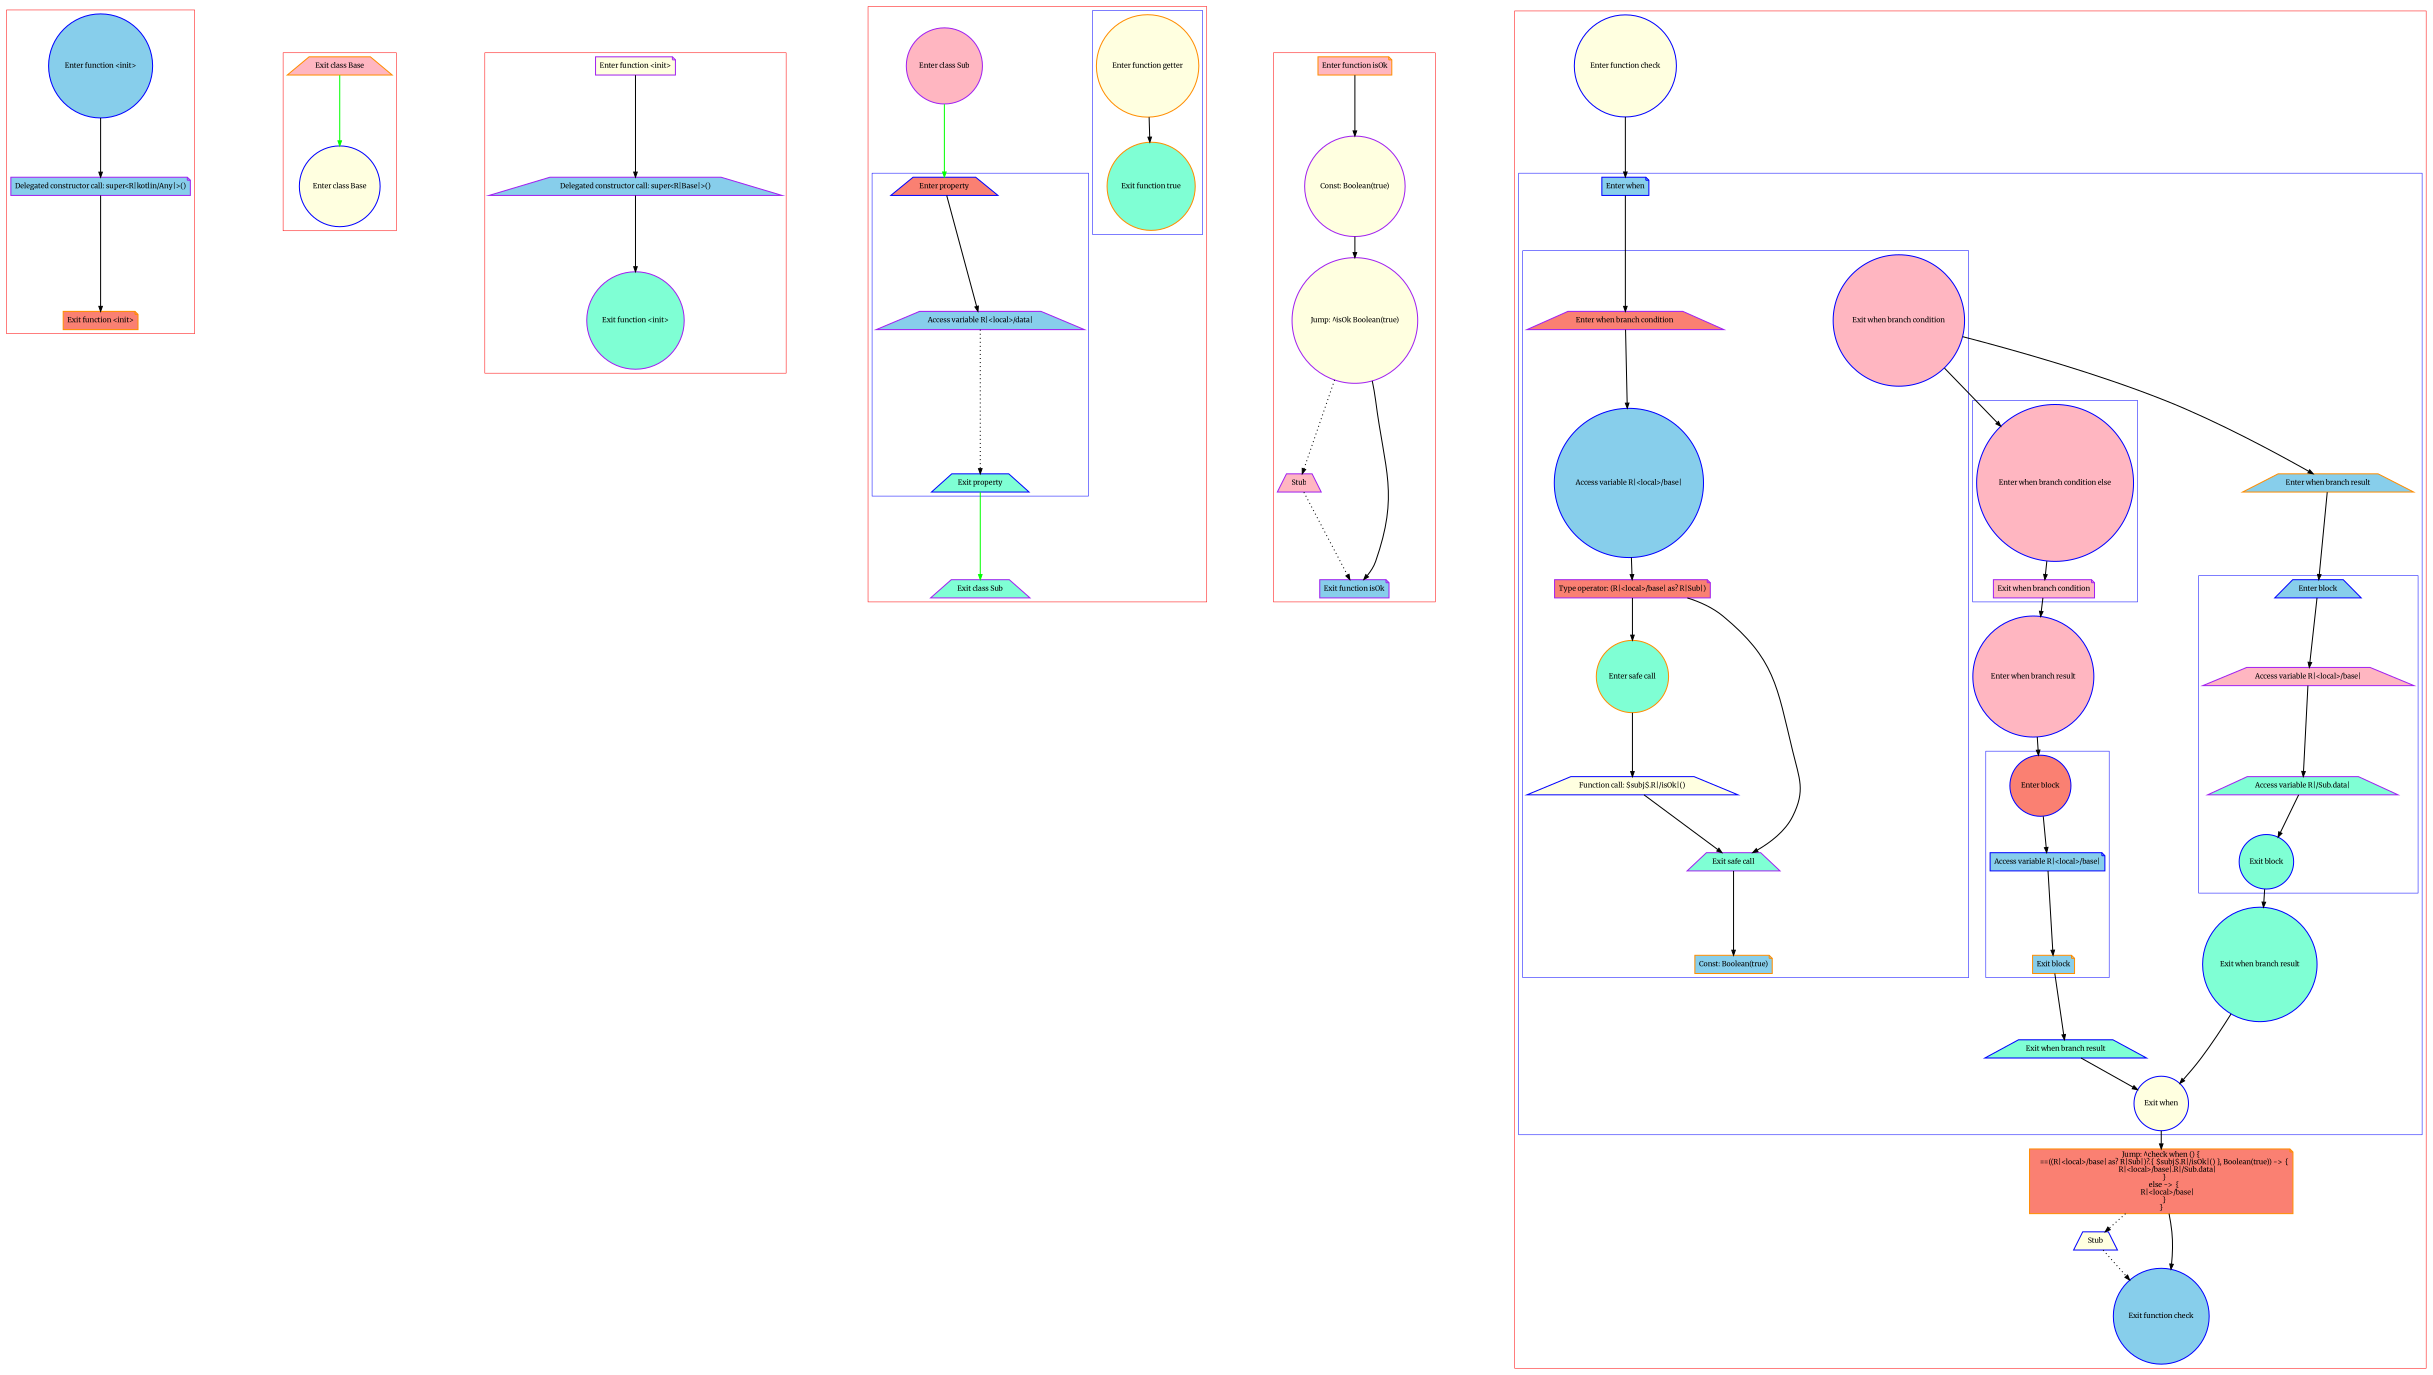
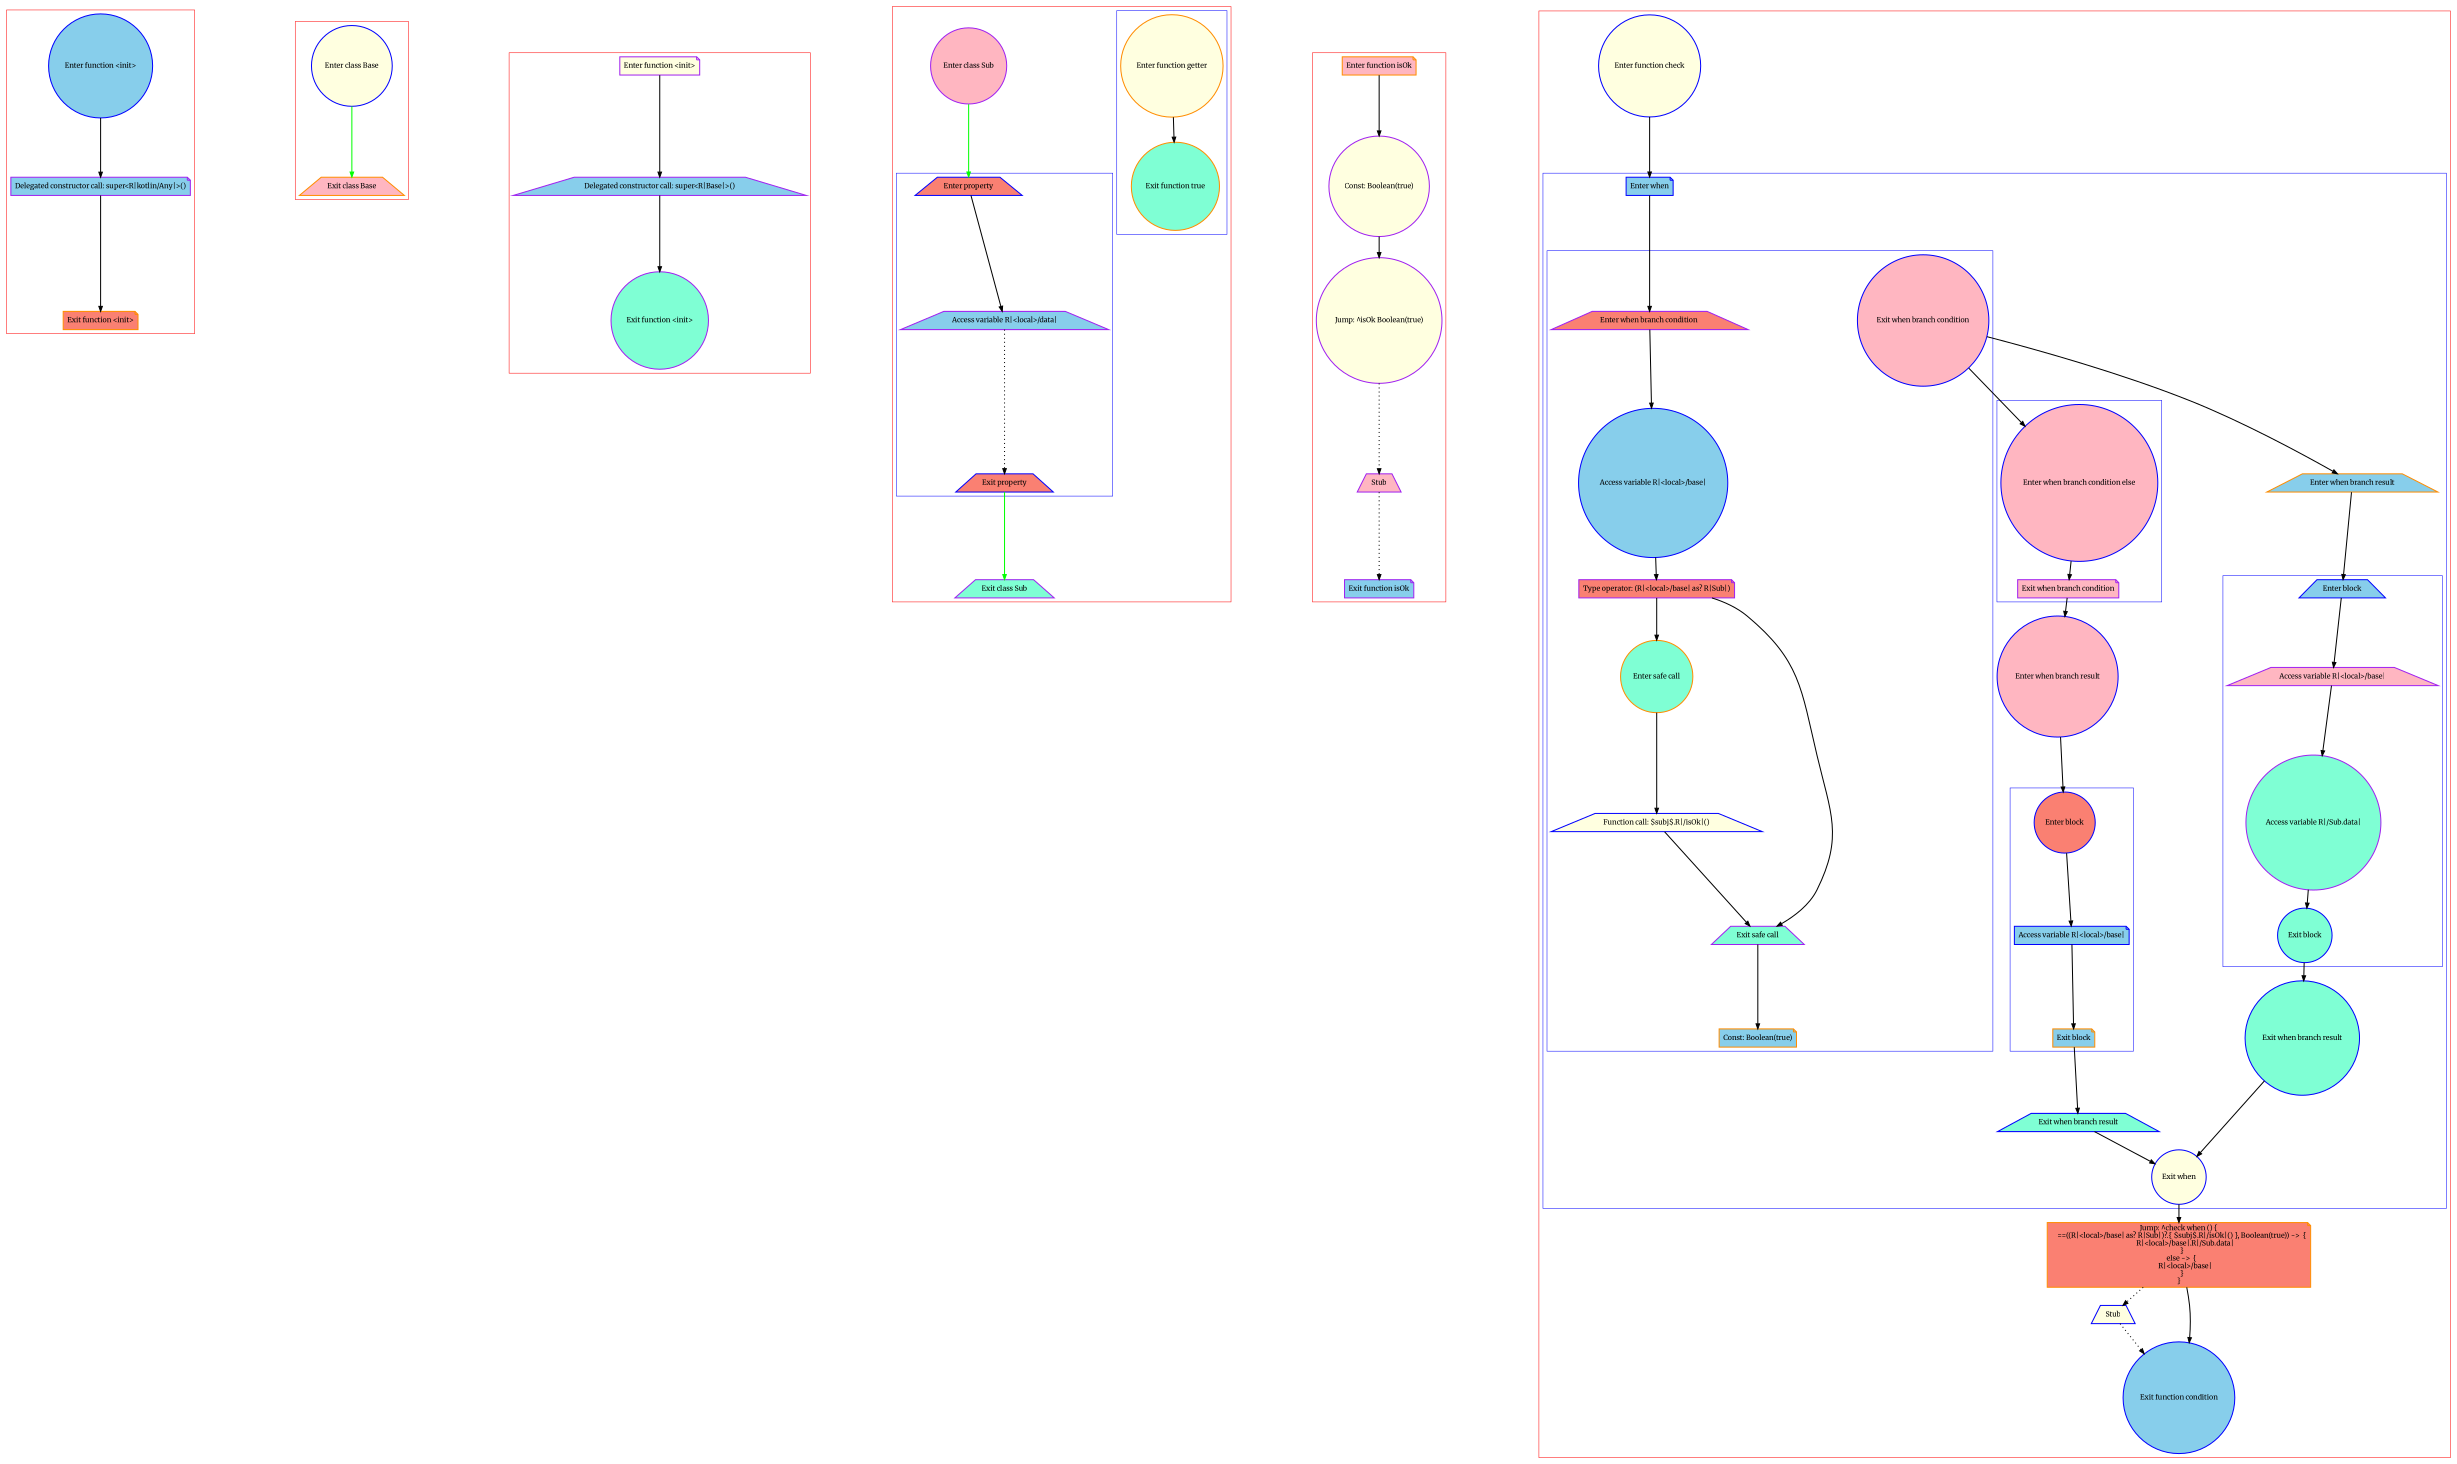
edge "Exit class Base" -> "Enter class Base": reversed
edge "Jump: ^isOk Boolean(true)" -> "Exit function isOk": removed
node "Exit property": fillcolor aquamarine -> salmon
node "Access variable R|/Sub.data|": shape trapezium -> circle
node "Exit function check": label "Exit function check" -> "Exit function condition"
